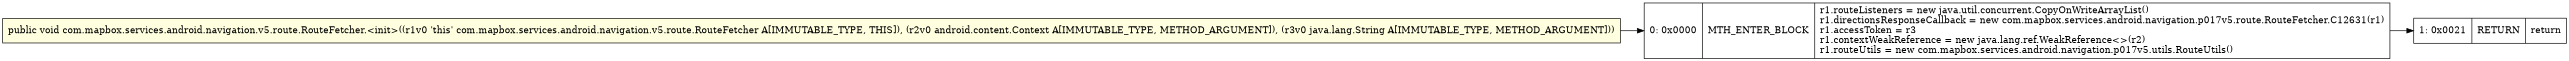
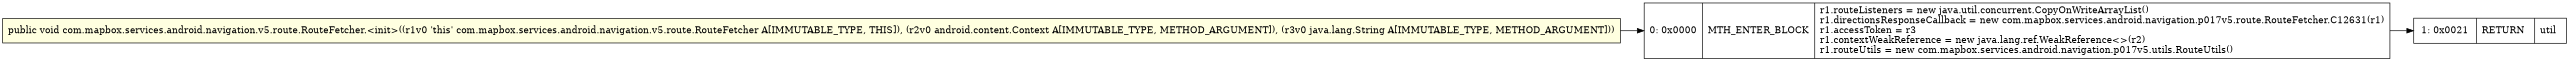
node "1: 0x0021": text "return" -> "util"
